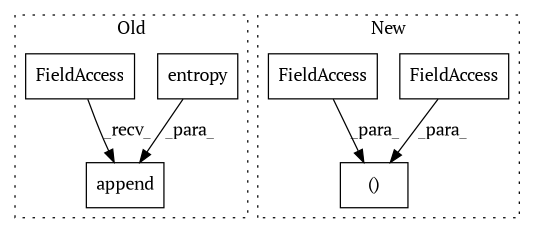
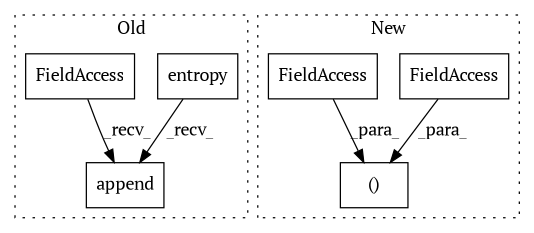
edge "entropy" -> "append": label "_para_" -> "_recv_"
